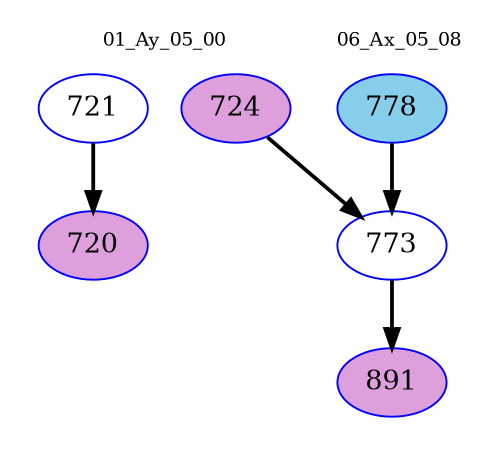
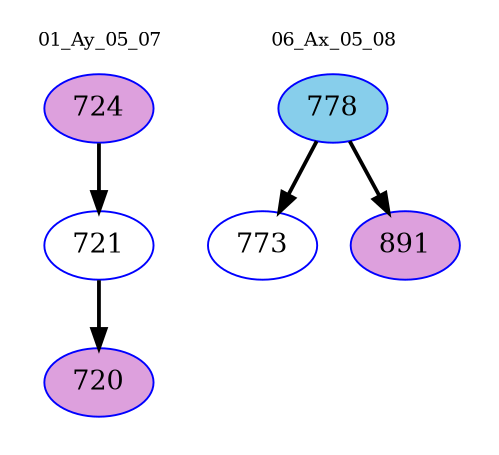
cluster "01_Ay_05_00": label "01_Ay_05_00" -> "01_Ay_05_07"
edge "724" -> "773": now "724" -> "721"
edge "773" -> "891": now "778" -> "891"
